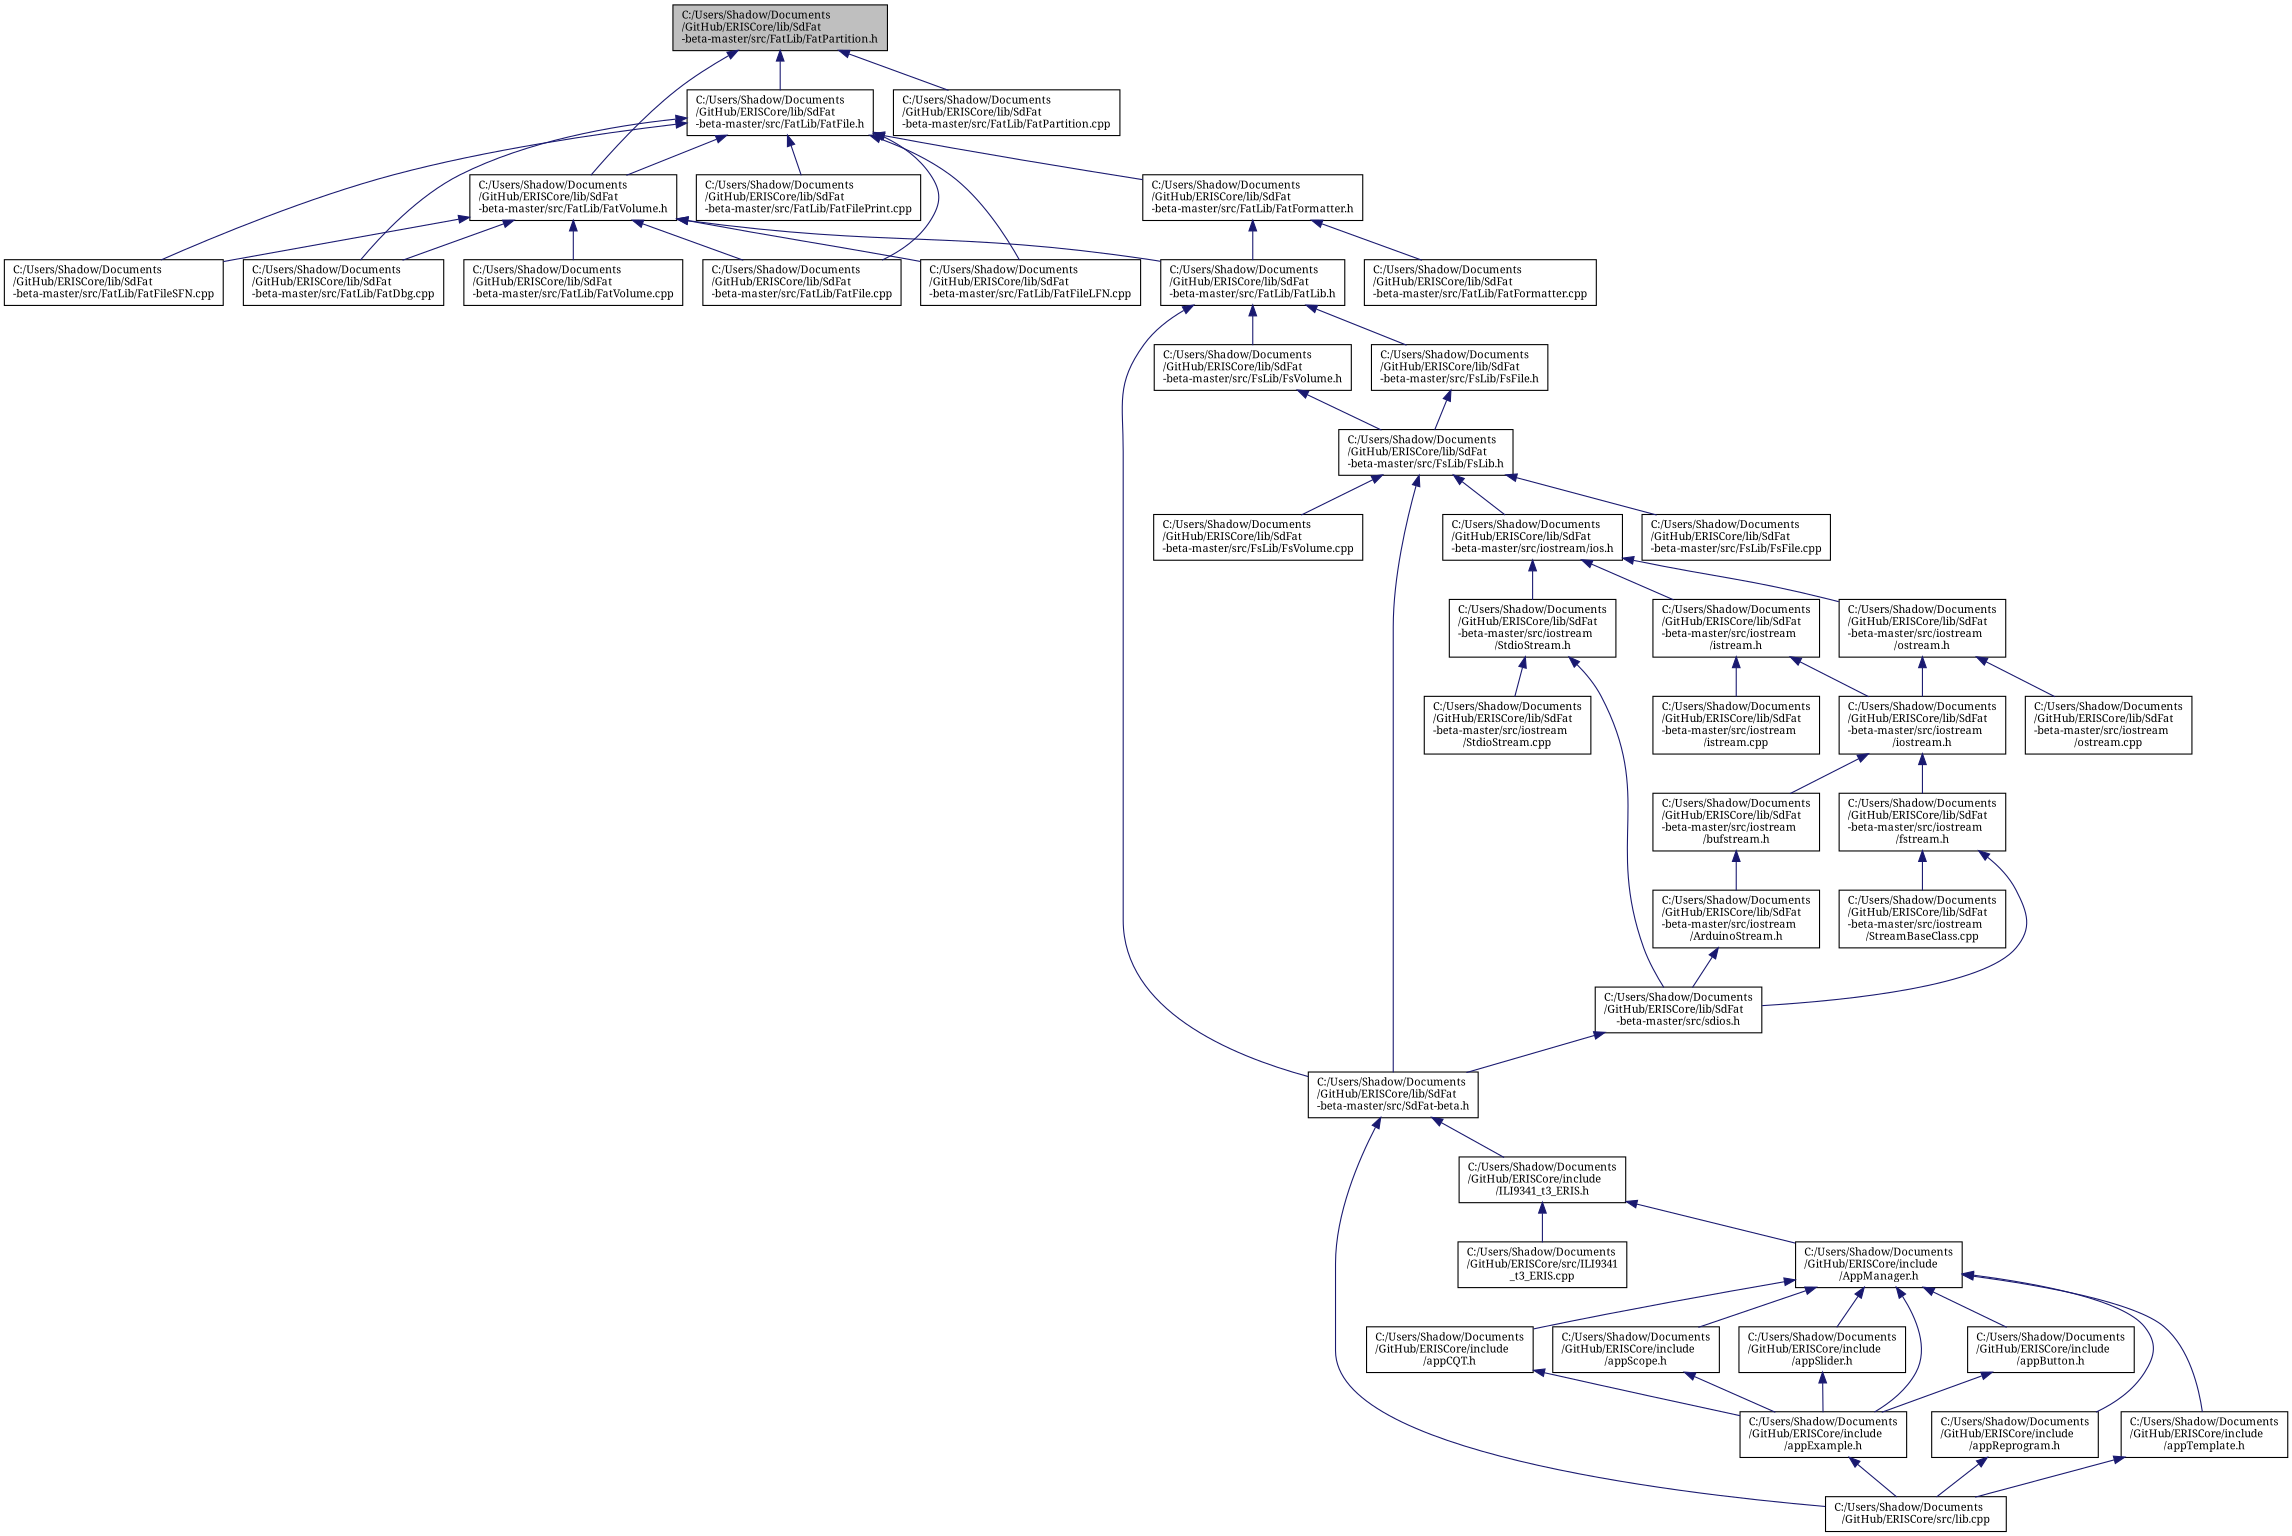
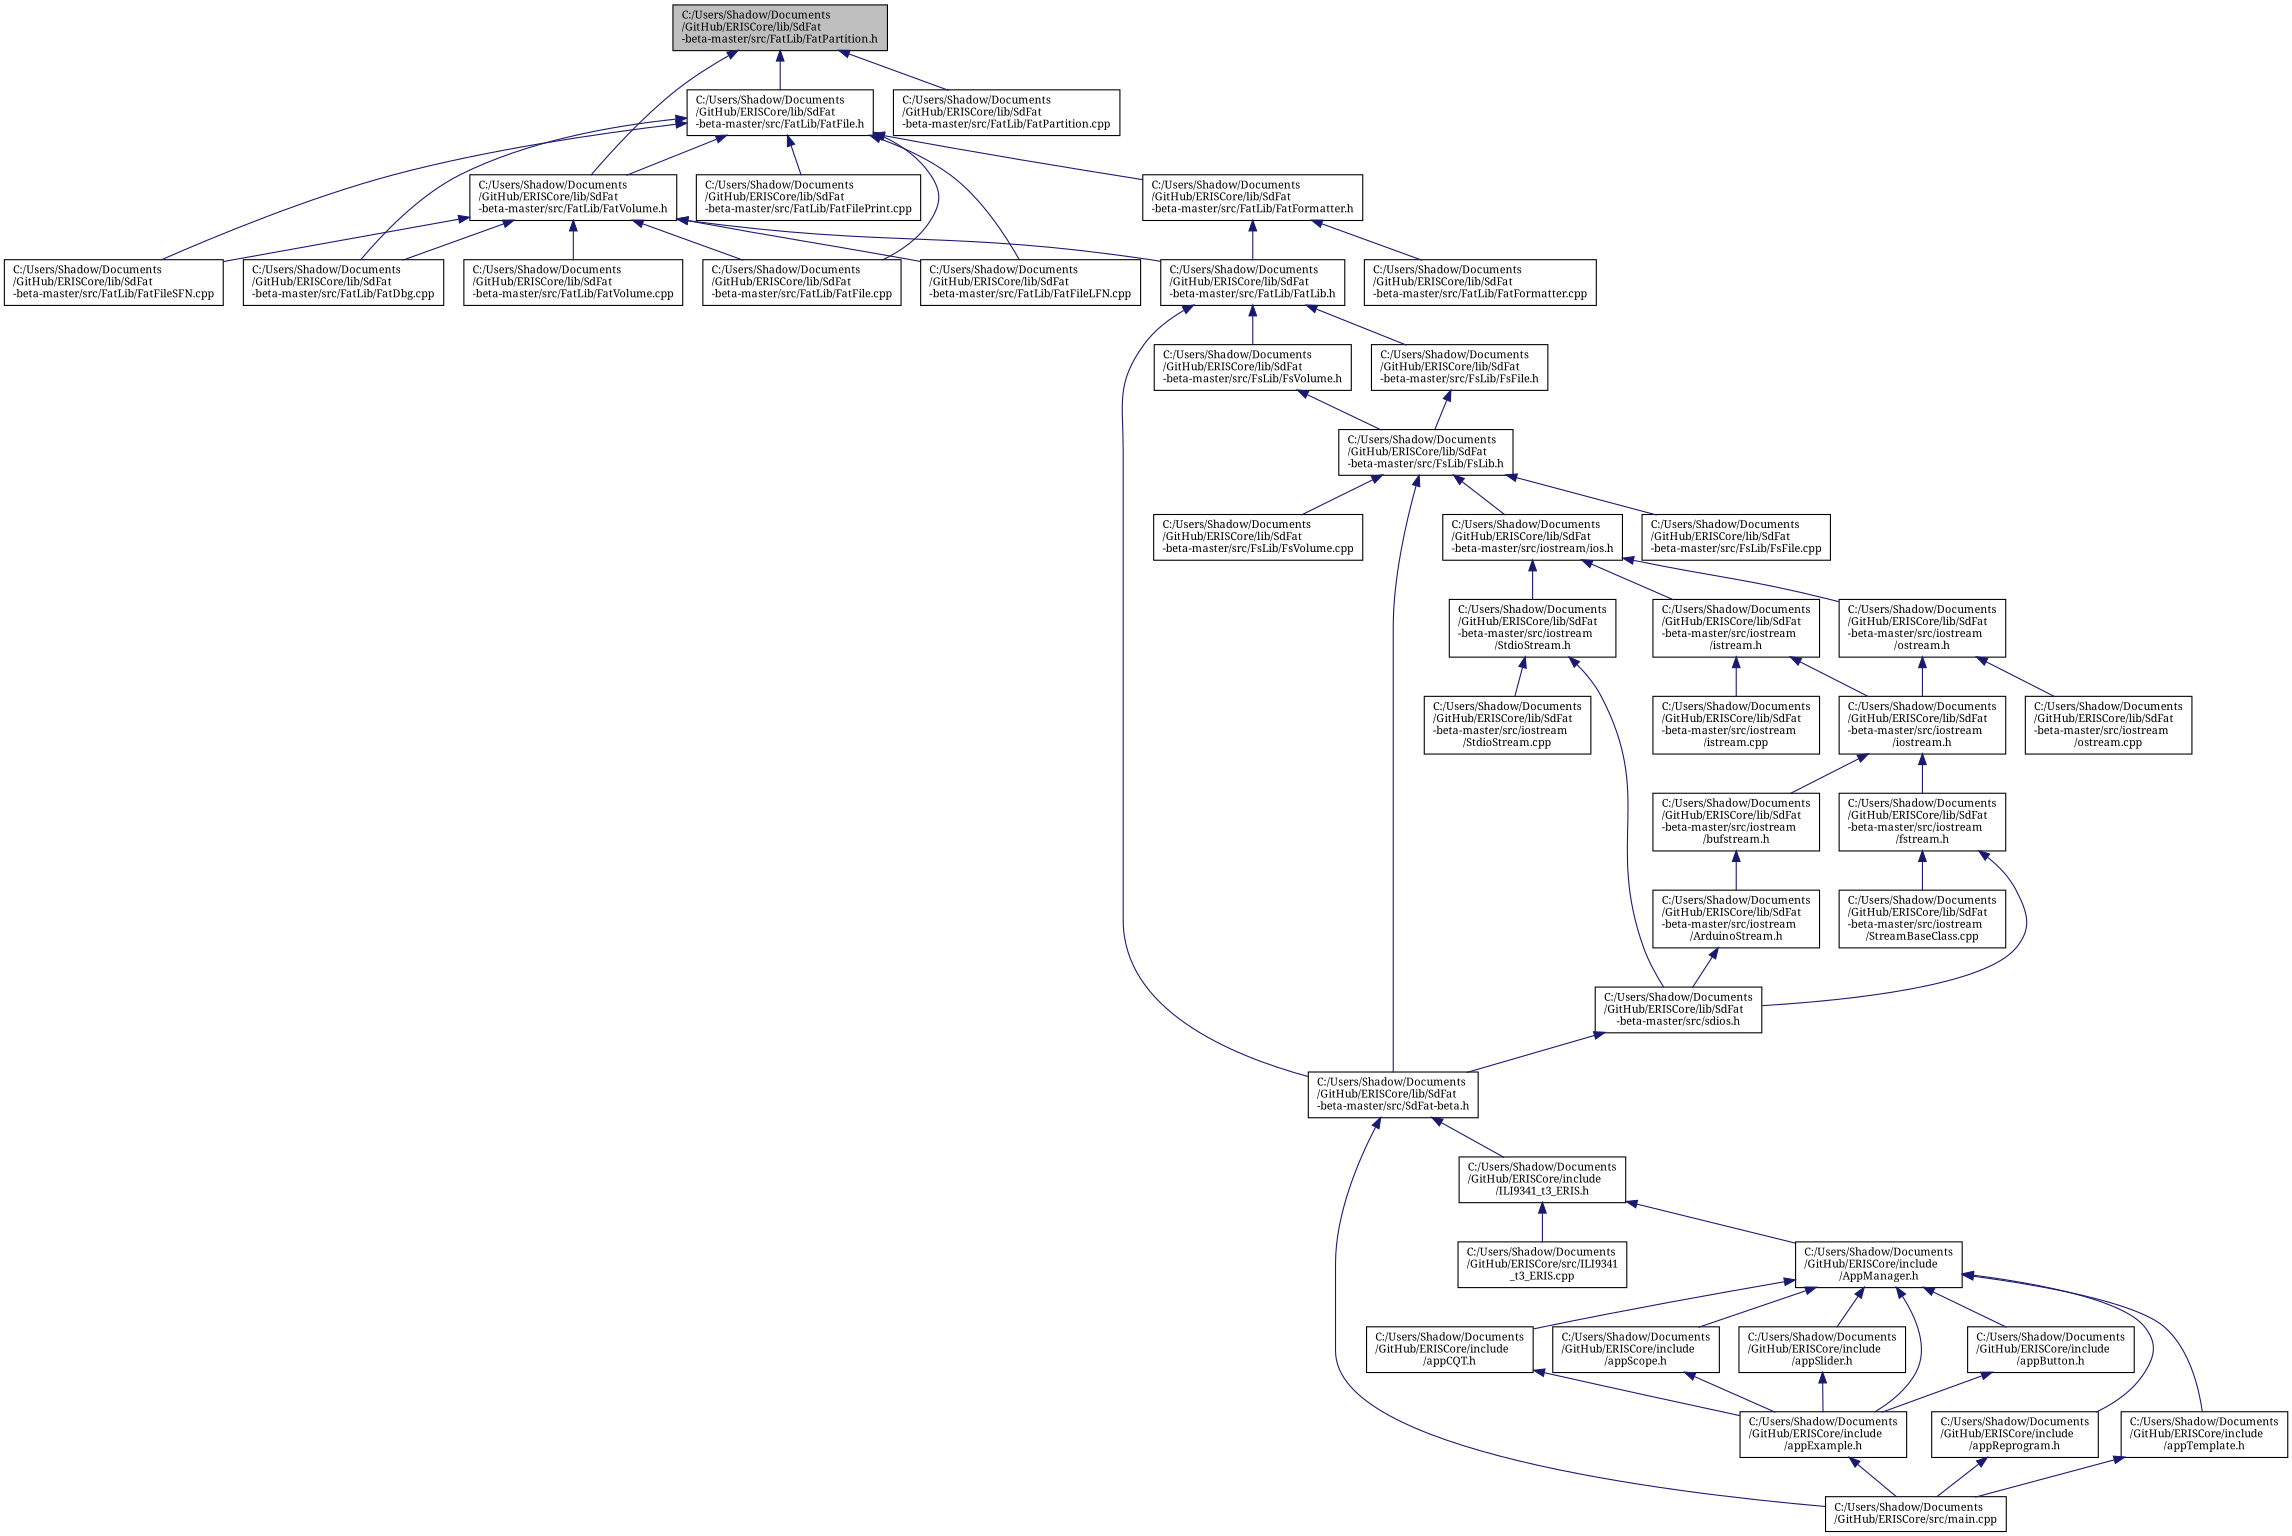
node "C:/Users/Shadow/Documents /GitHub/ERISCore/src/lib.cpp": label "C:/Users/Shadow/Documents /GitHub/ERISCore/src/lib.cpp" -> "C:/Users/Shadow/Documents /GitHub/ERISCore/src/main.cpp"
